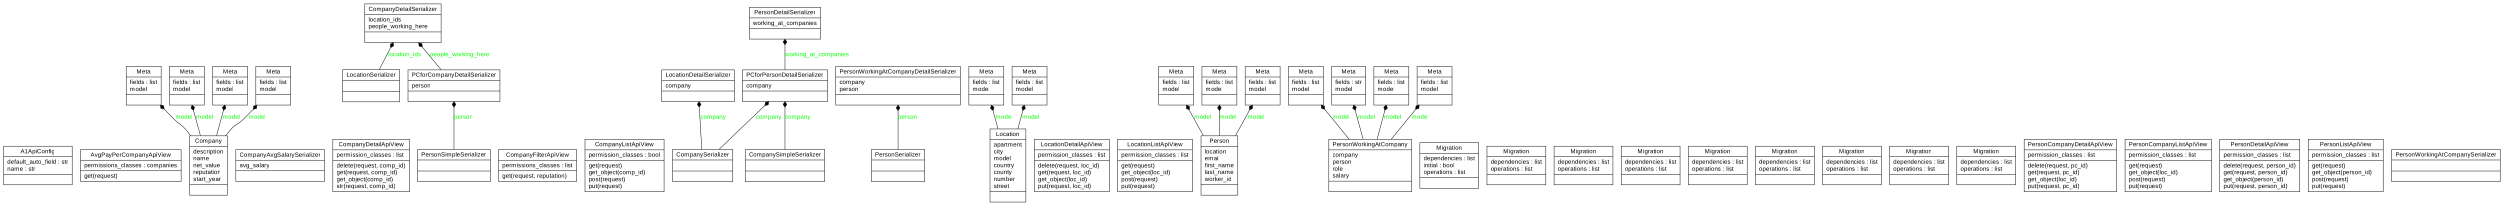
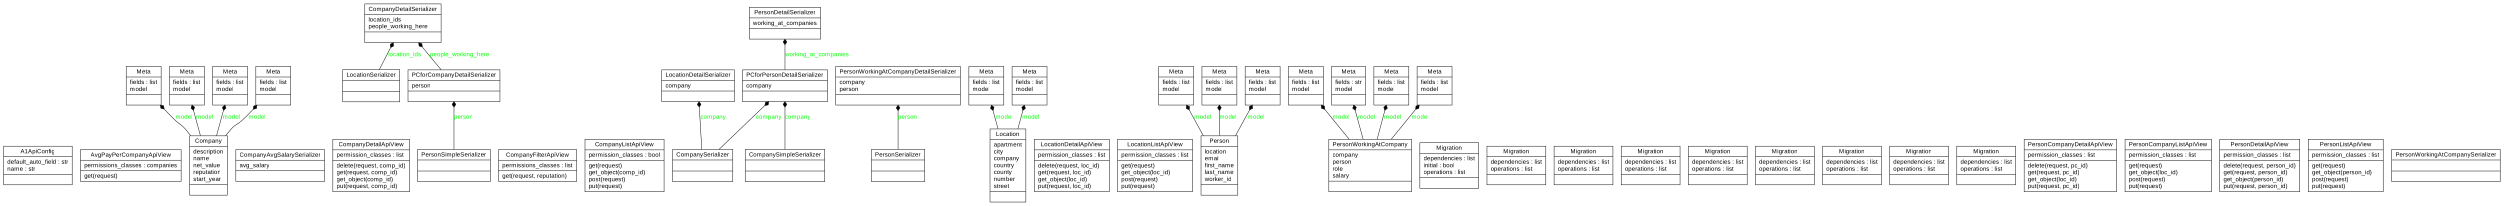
node "Location": text "model" -> "company"
node "CompanyDetailApiView": text "str(request, comp_id)" -> "put(request, comp_id)"
